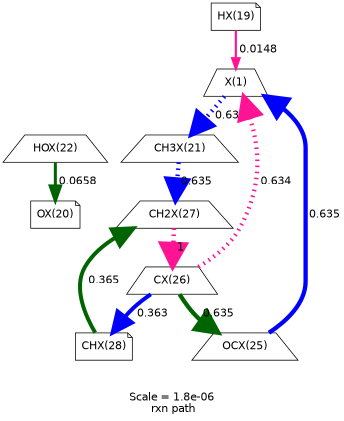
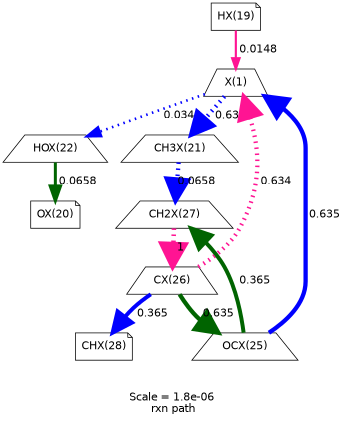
edge "X(1)" -> "HOX(22)": added, label "0.0342"
edge "CH3X(21)" -> "CH2X(27)": label " 0.635" -> " 0.0658"
edge "CHX(28)" -> "CH2X(27)": now "OCX(25)" -> "CH2X(27)"
edge "CX(26)" -> "CHX(28)": label " 0.363" -> " 0.365"
